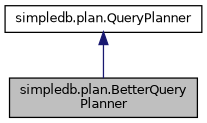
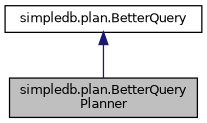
node "simpledb.plan.QueryPlanner": label "simpledb.plan.QueryPlanner" -> "simpledb.plan.BetterQuery"
